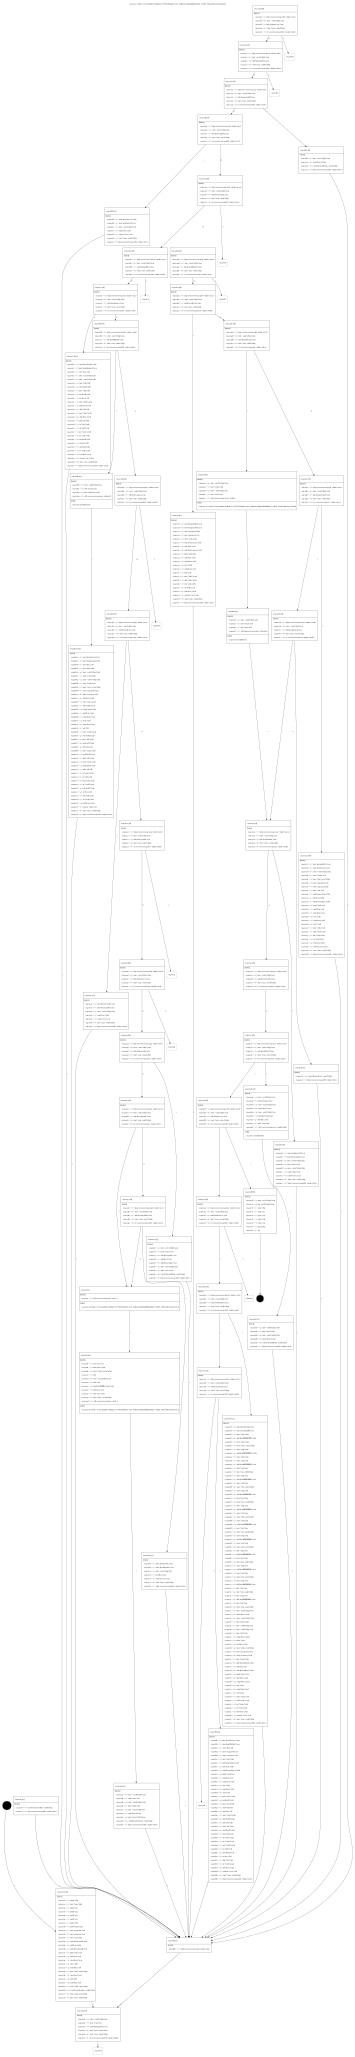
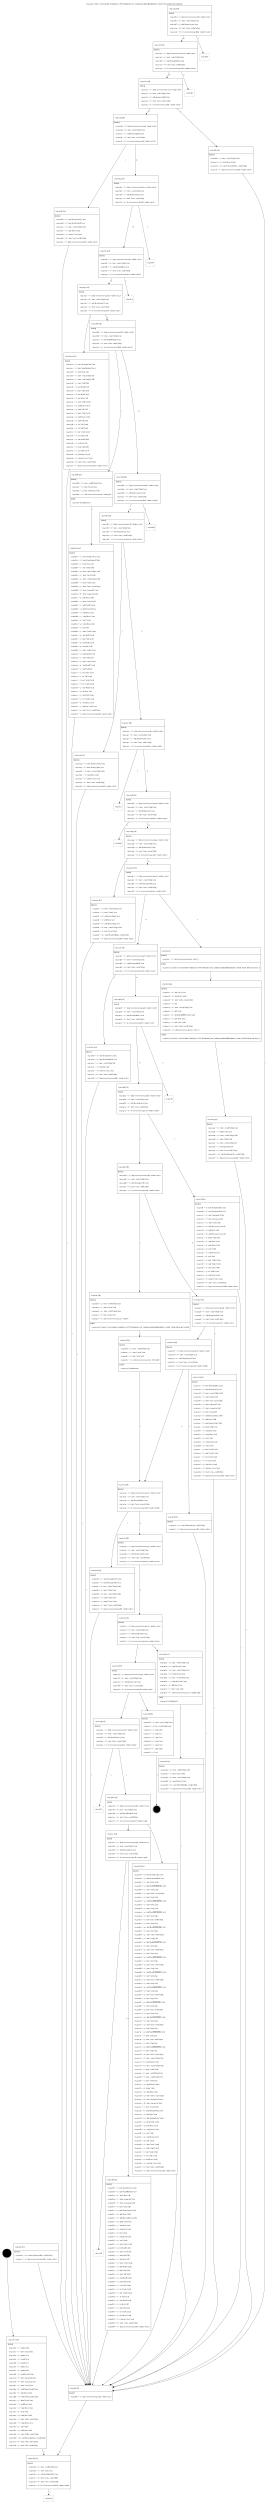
edge "0x40147c [28]" -> "0x401a11 [5]": now "0x40147c [28]" -> "0x401498 [28]"
